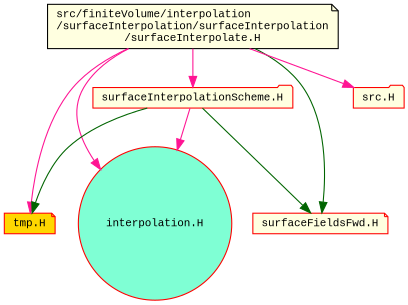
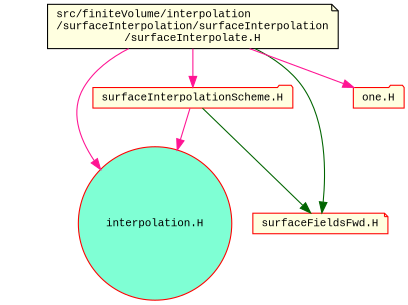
node "src.H": label "src.H" -> "one.H"
node "tmp.H": removed
